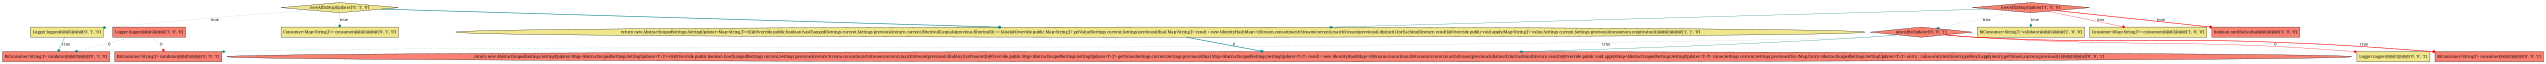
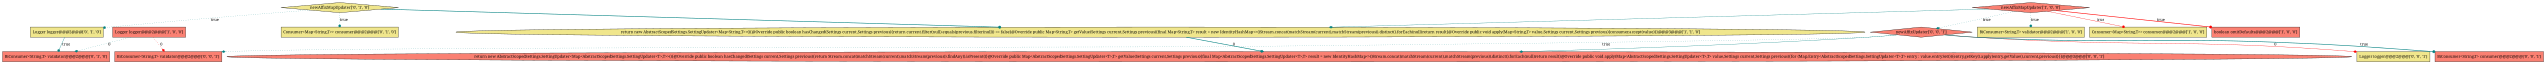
edge "newAffixMapUpdater['1', '0', '0']" -> "BiConsumer<String,T> validator@@@2@@@['1', '0', '0']": arrowhead diamond -> dot
edge "newAffixUpdater['0', '0', '1']" -> "BiConsumer<String,T> consumer@@@2@@@['0', '0', '1']": color red -> teal
